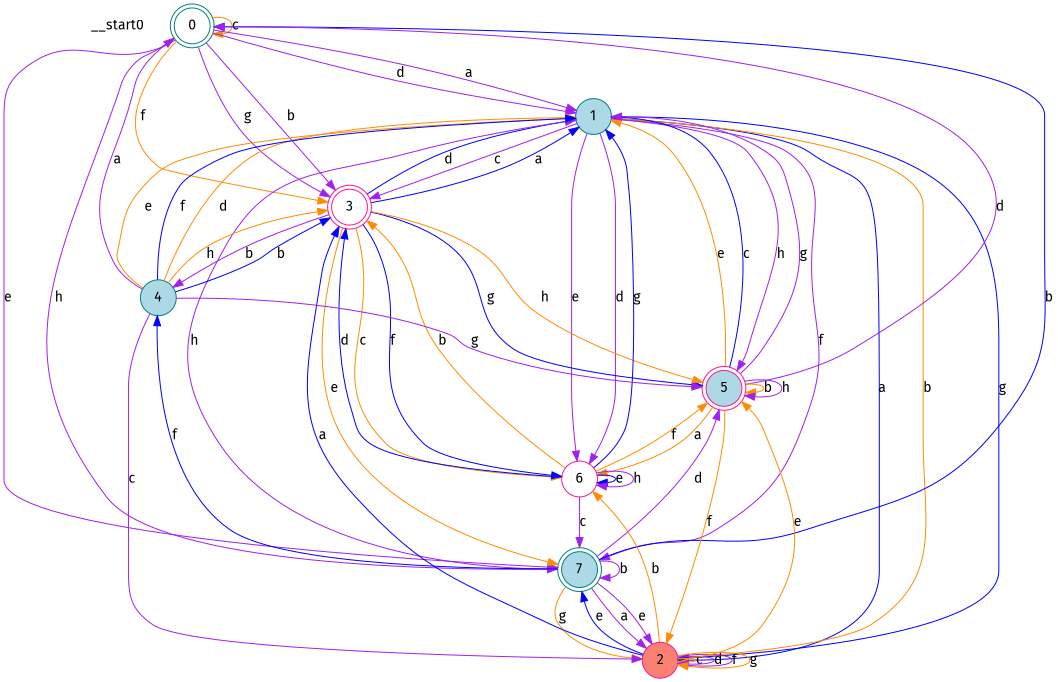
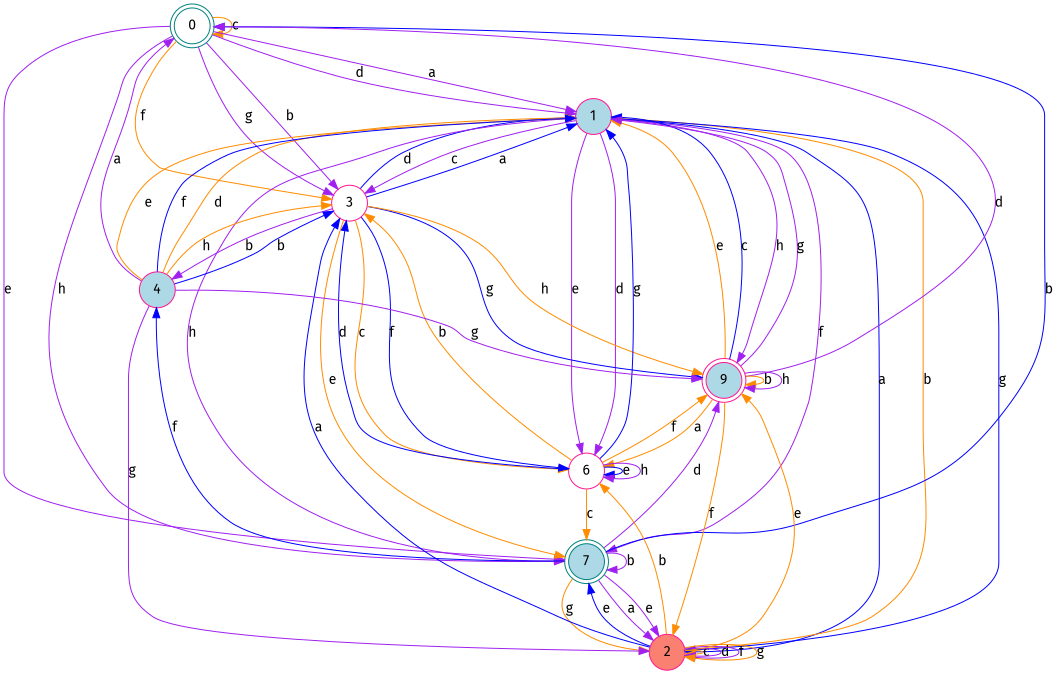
node "__start0": removed
node "1": color teal -> deeppink
node "3": shape doublecircle -> circle
node "4": color teal -> deeppink
node "5": label "5" -> "9"
edge "4" -> "2": label "c" -> "g"
edge "6" -> "7": color purple -> darkorange
